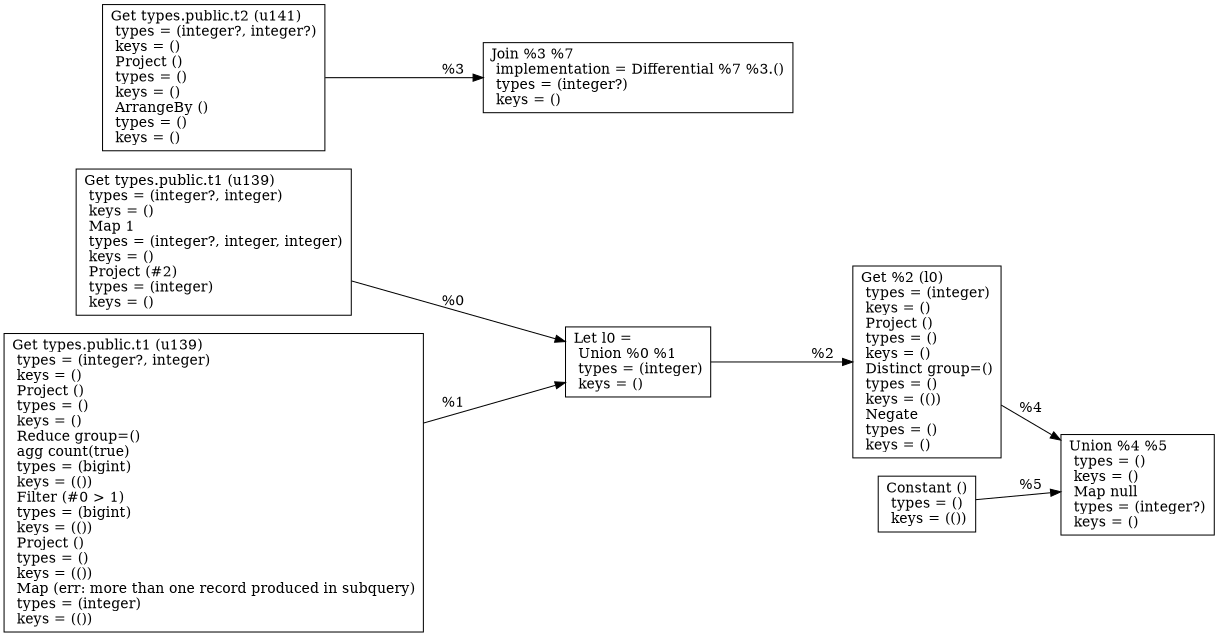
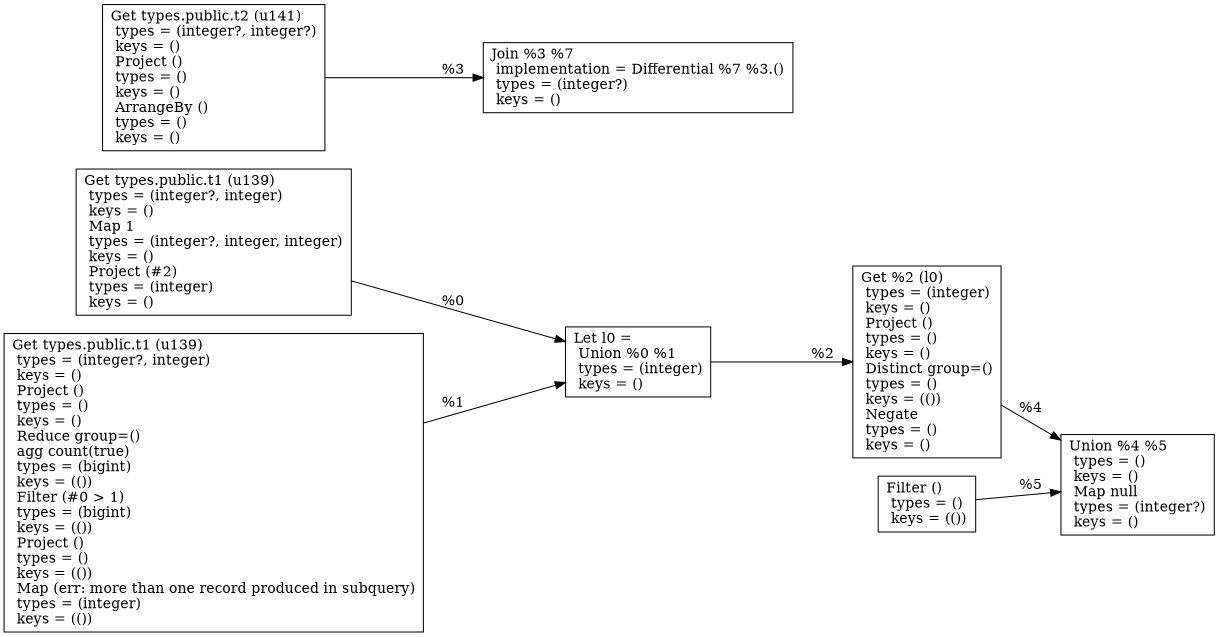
node "Constant () types = () keys = (())": label "Constant () types = () keys = (())" -> "Filter () types = () keys = (())"
